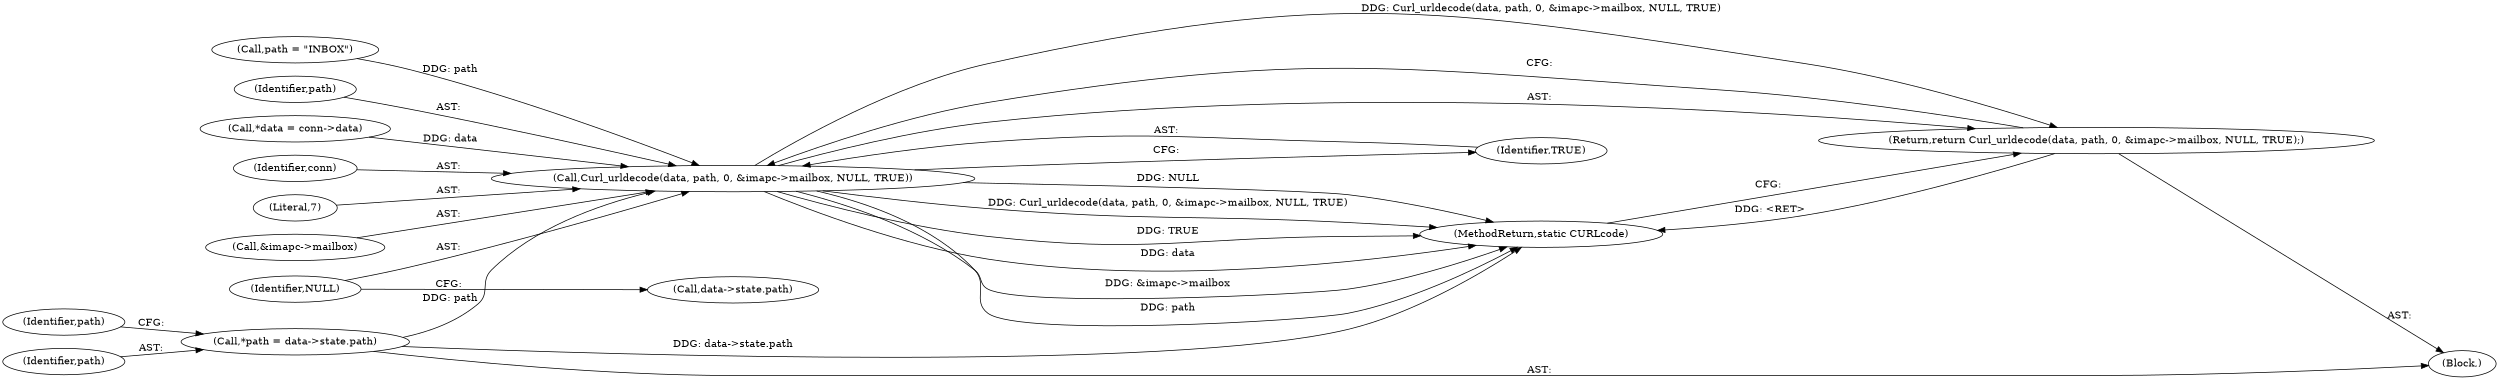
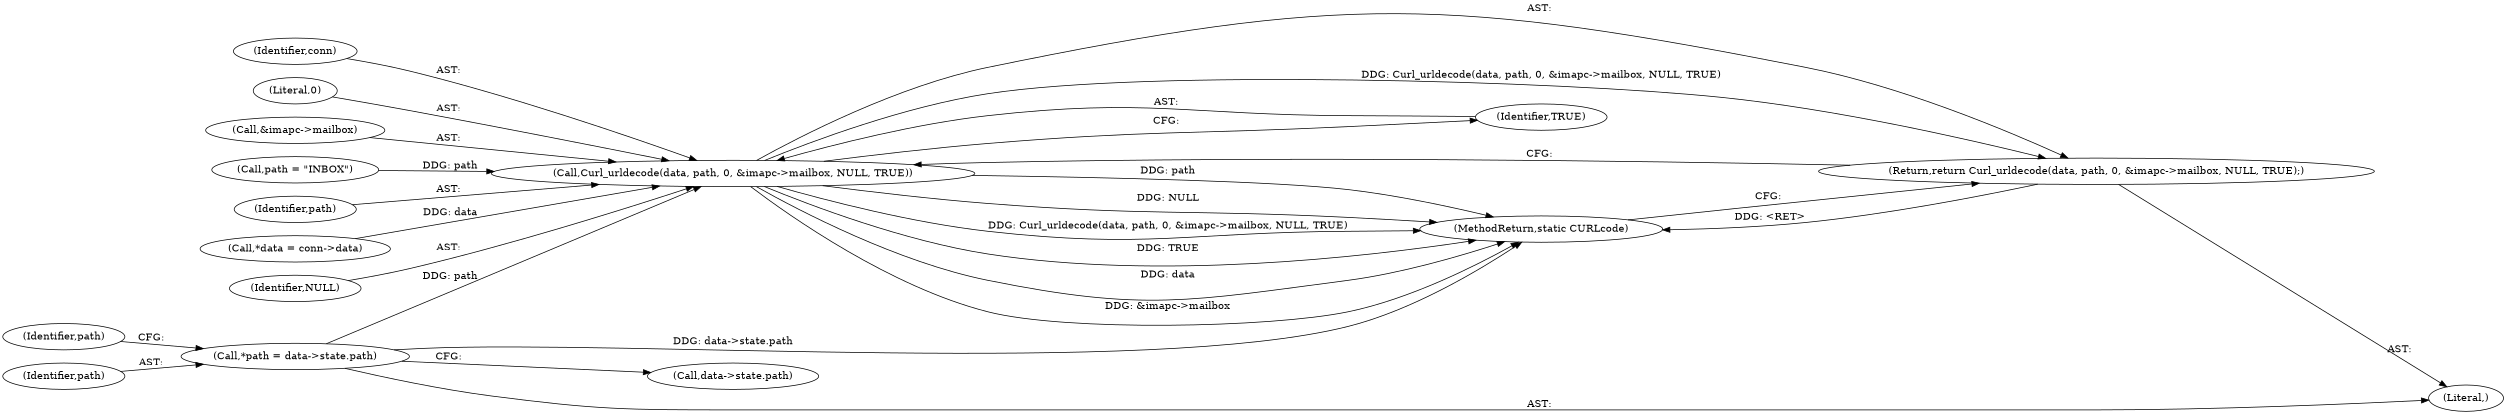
node "(Literal,7)": label "(Literal,7)" -> "(Literal,0)"
edge "(Identifier,NULL)" -> "(Call,data->state.path)": now "(Call,*path = data->state.path)" -> "(Call,data->state.path)"
node "(Block,)": label "(Block,)" -> "(Literal,)"
